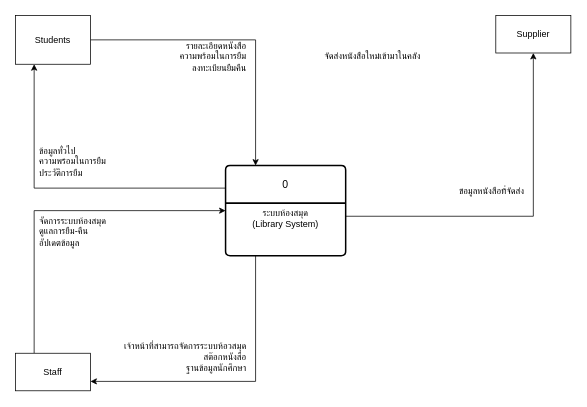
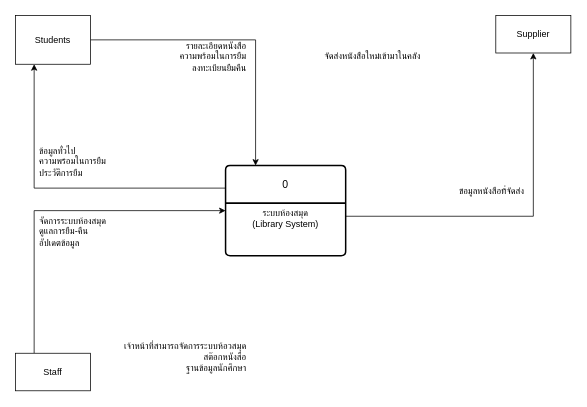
edge "ระบบห้องสมุด (Library System)" -> "Staff": removed
